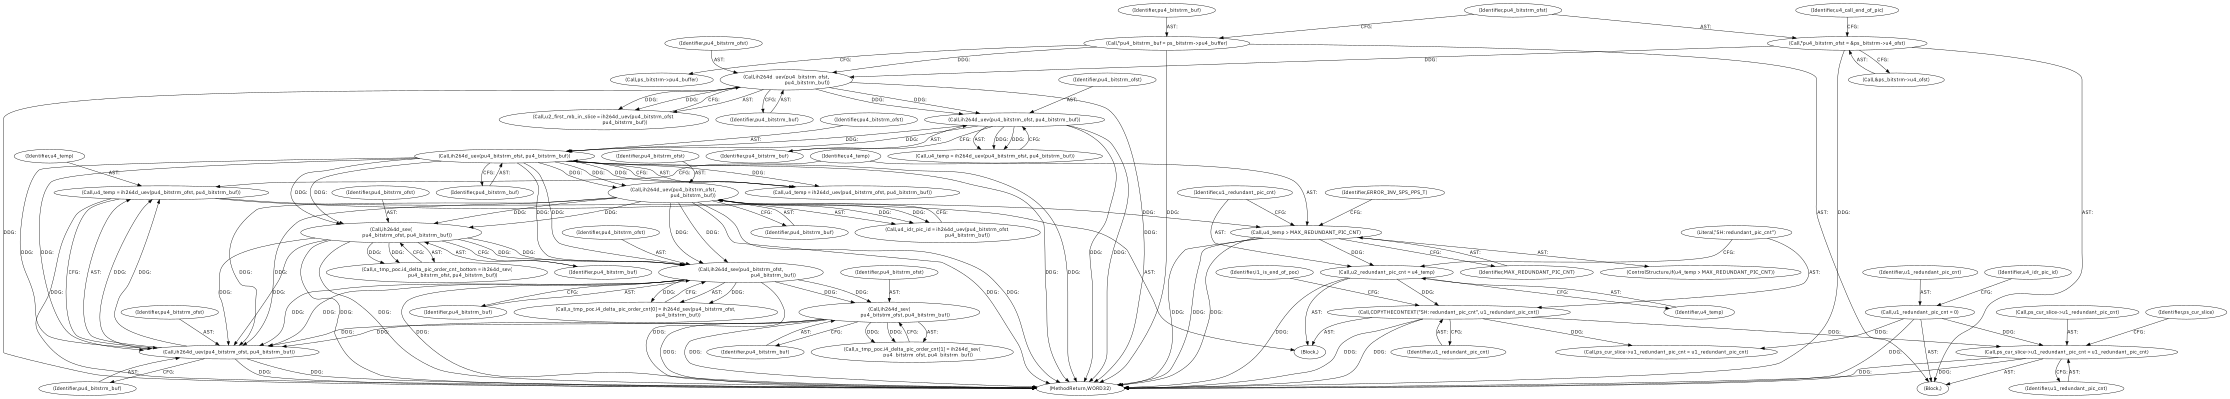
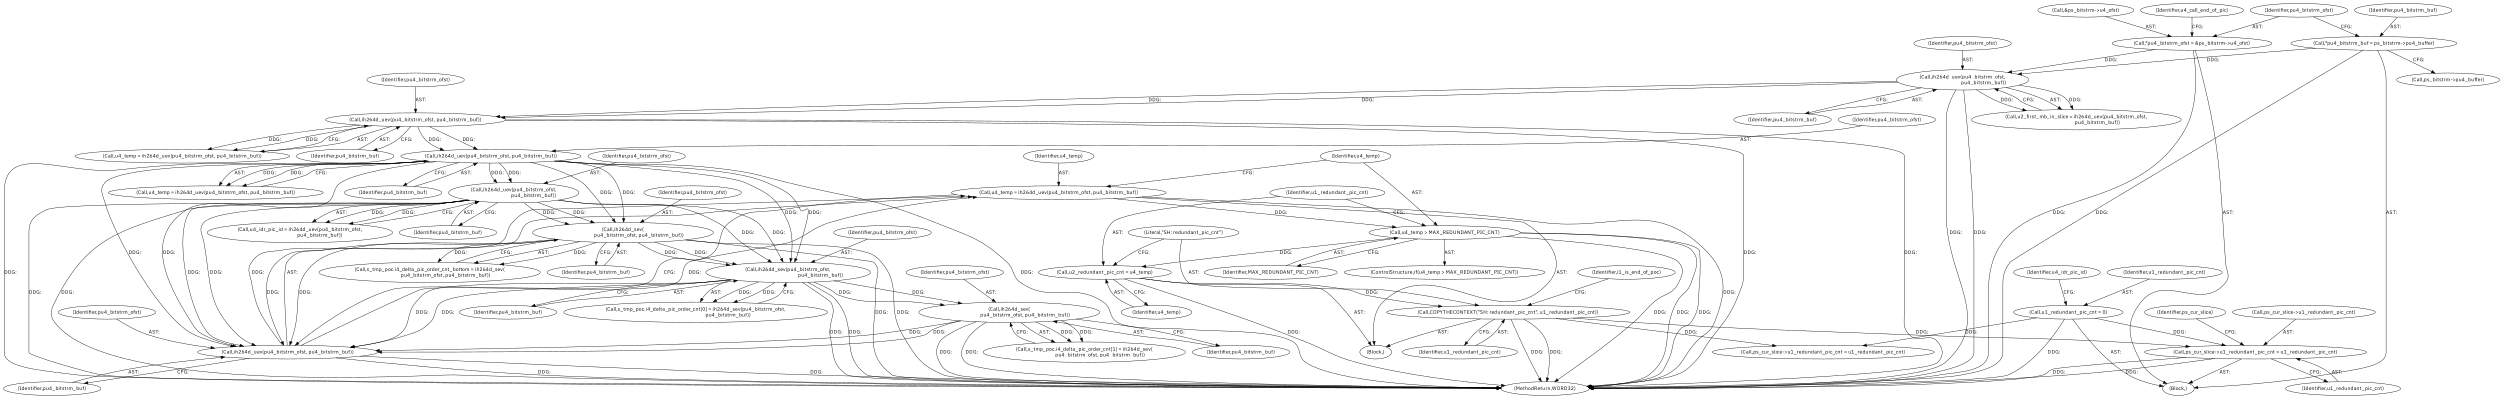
edge "(Call,*pu4_bitstrm_ofst = &ps_bitstrm->u4_ofst)" -> "(Call,&ps_bitstrm->u4_ofst)": removed, label "CFG:"
node "(Identifier,ERROR_INV_SPS_PPS_T)": removed
